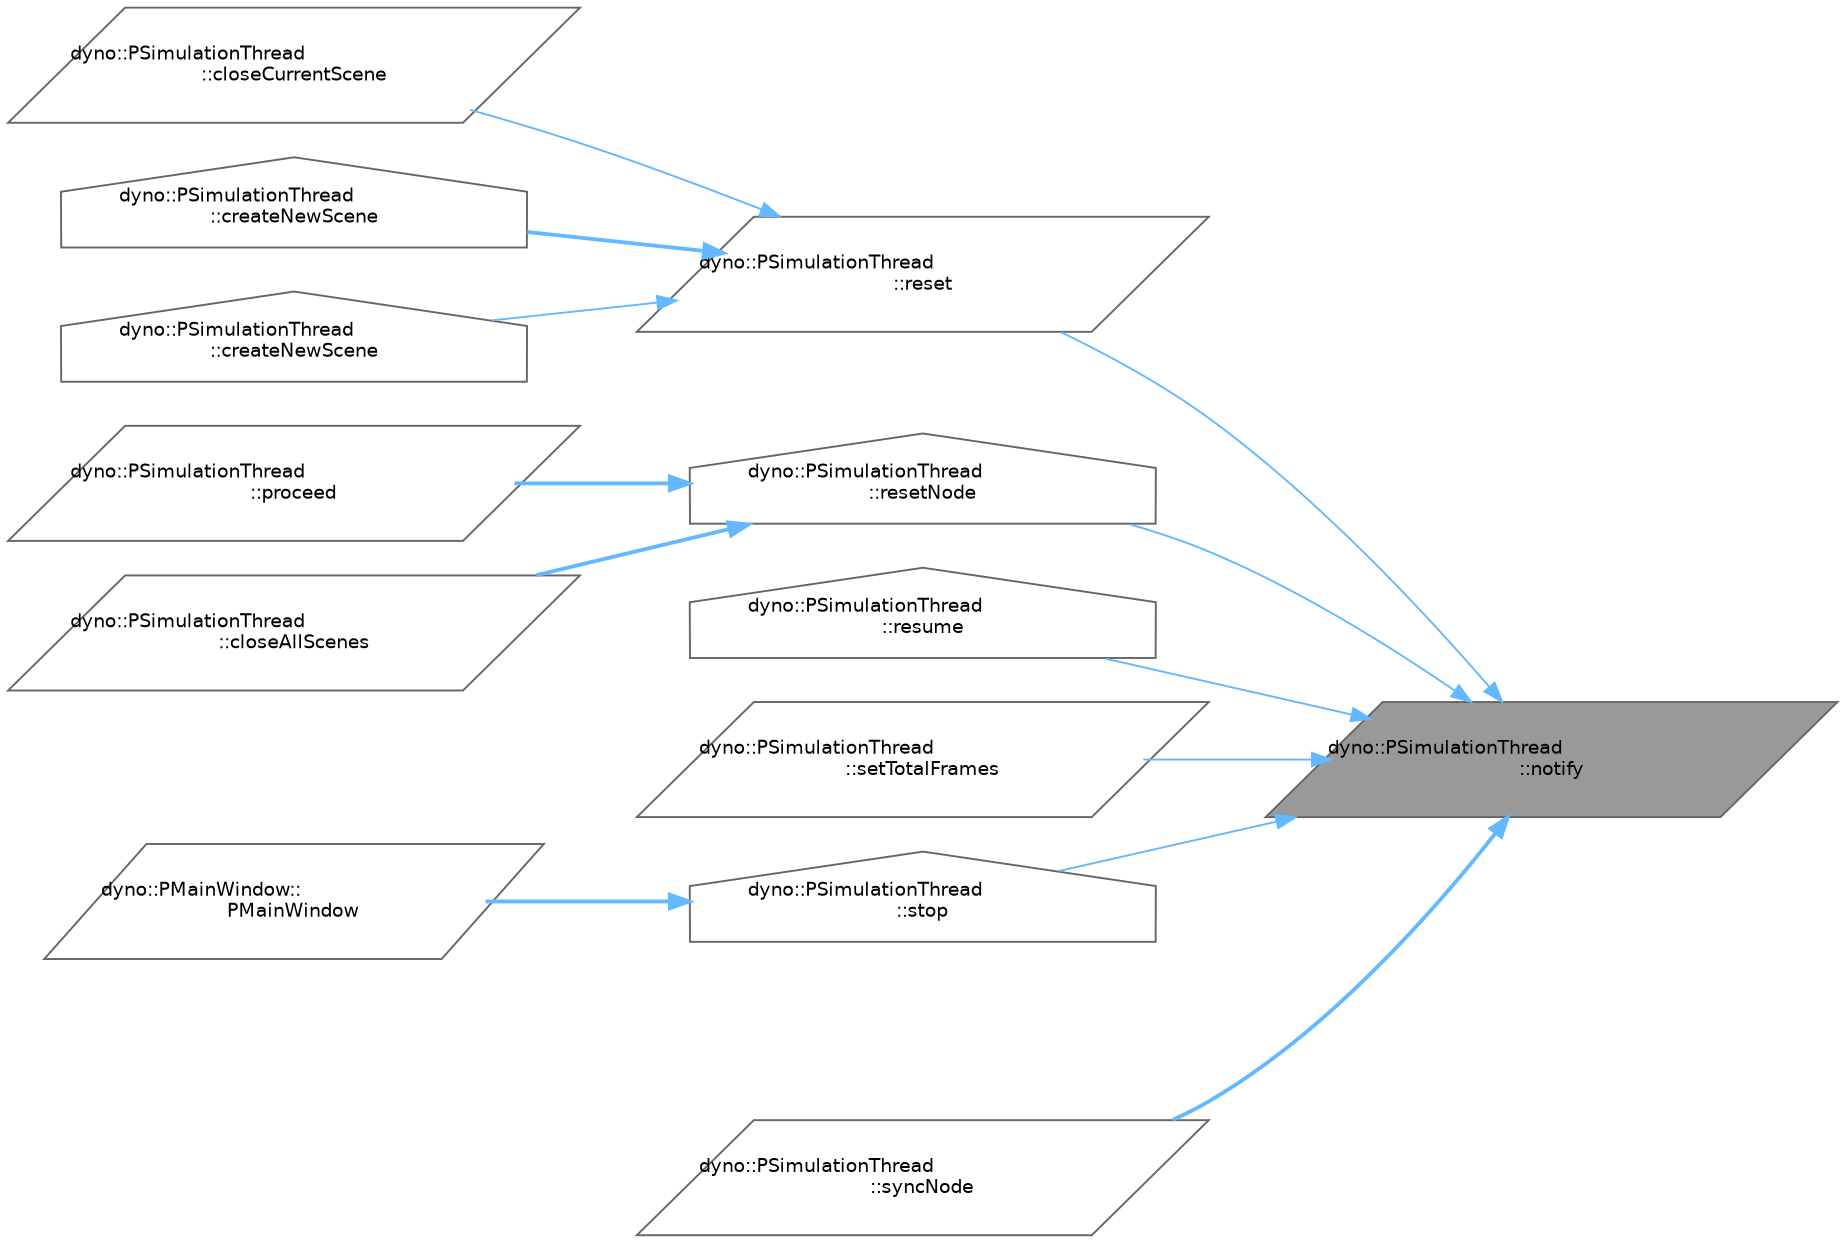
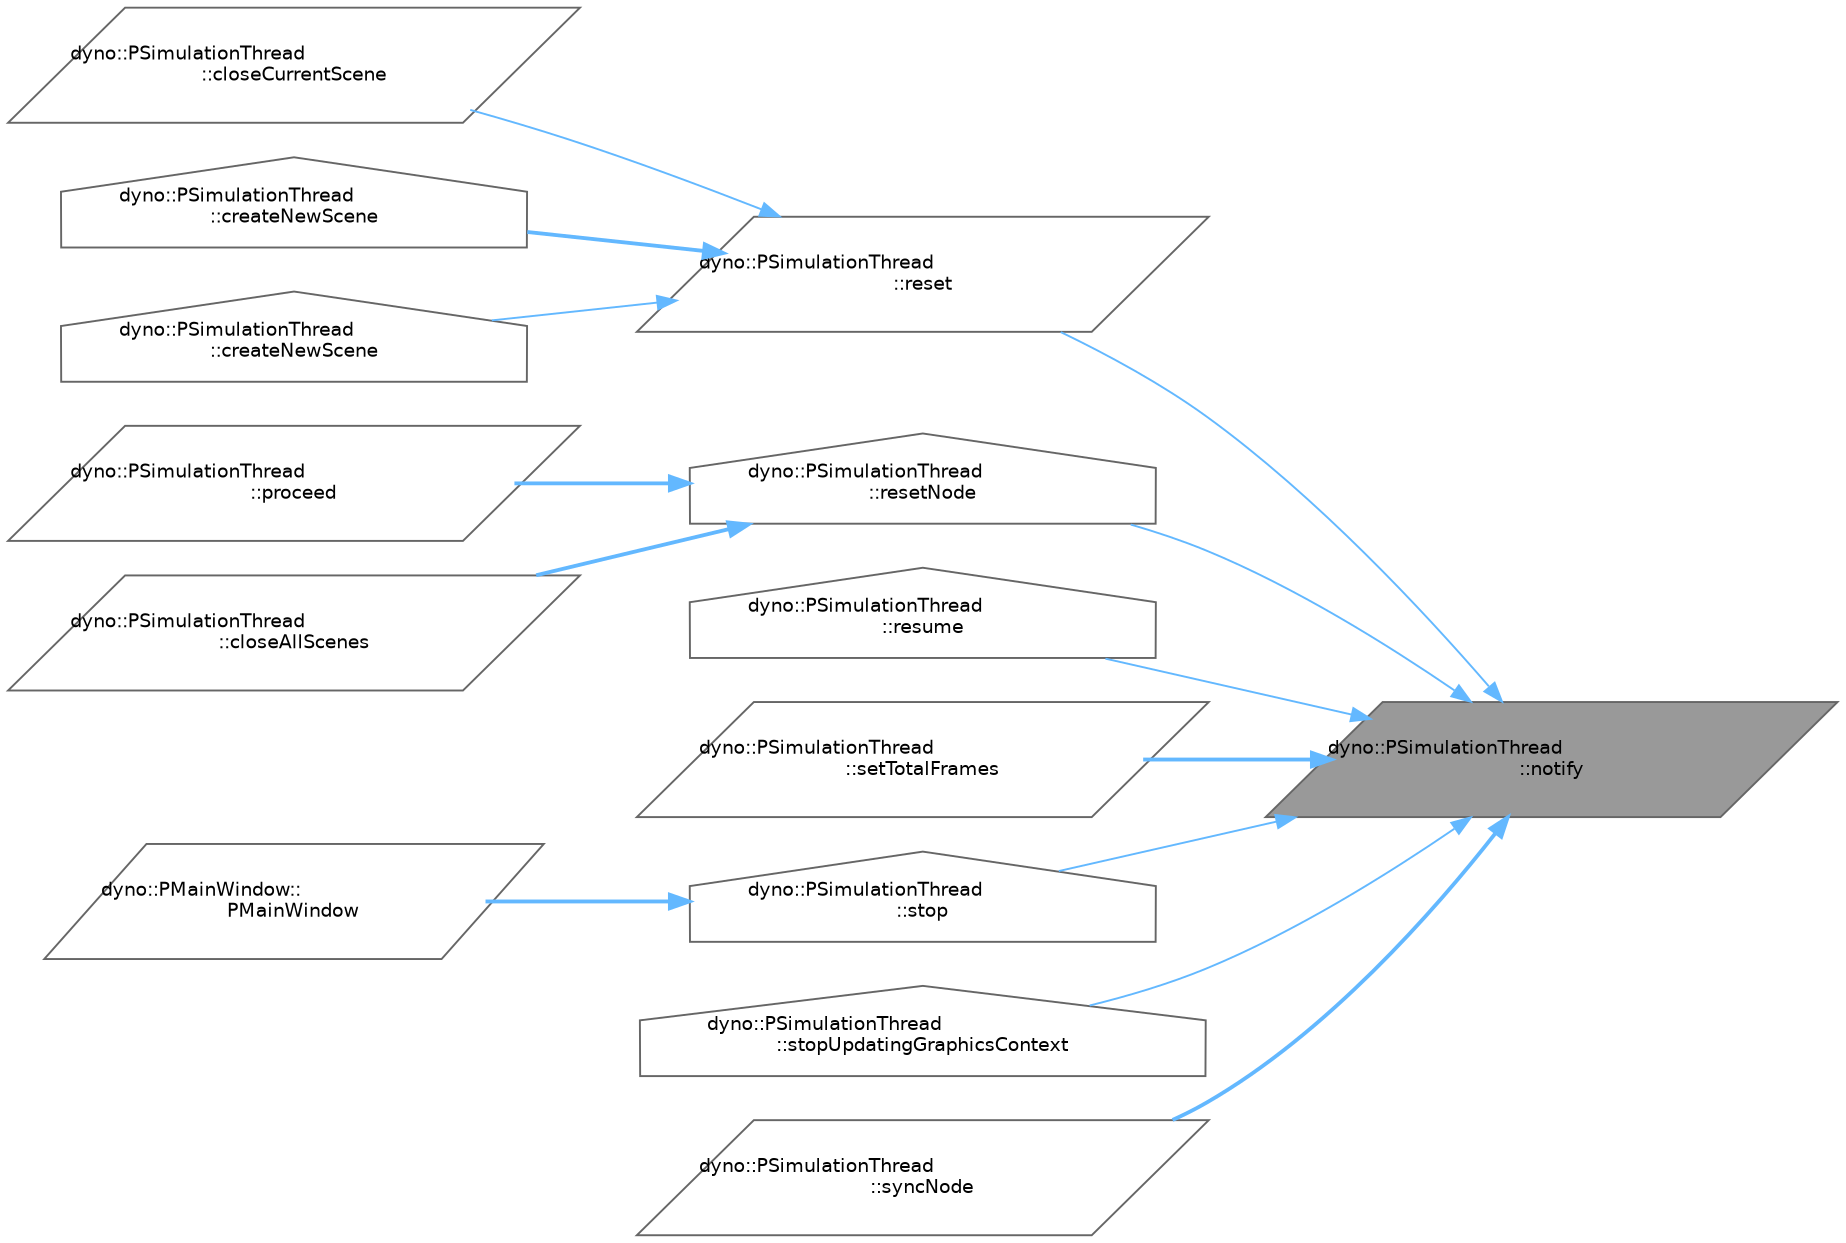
edge "dyno::PSimulationThread ::setTotalFrames" -> "dyno::PSimulationThread ::notify": style solid -> bold
node "dyno::PSimulationThread ::stopUpdatingGraphicsContext": added
